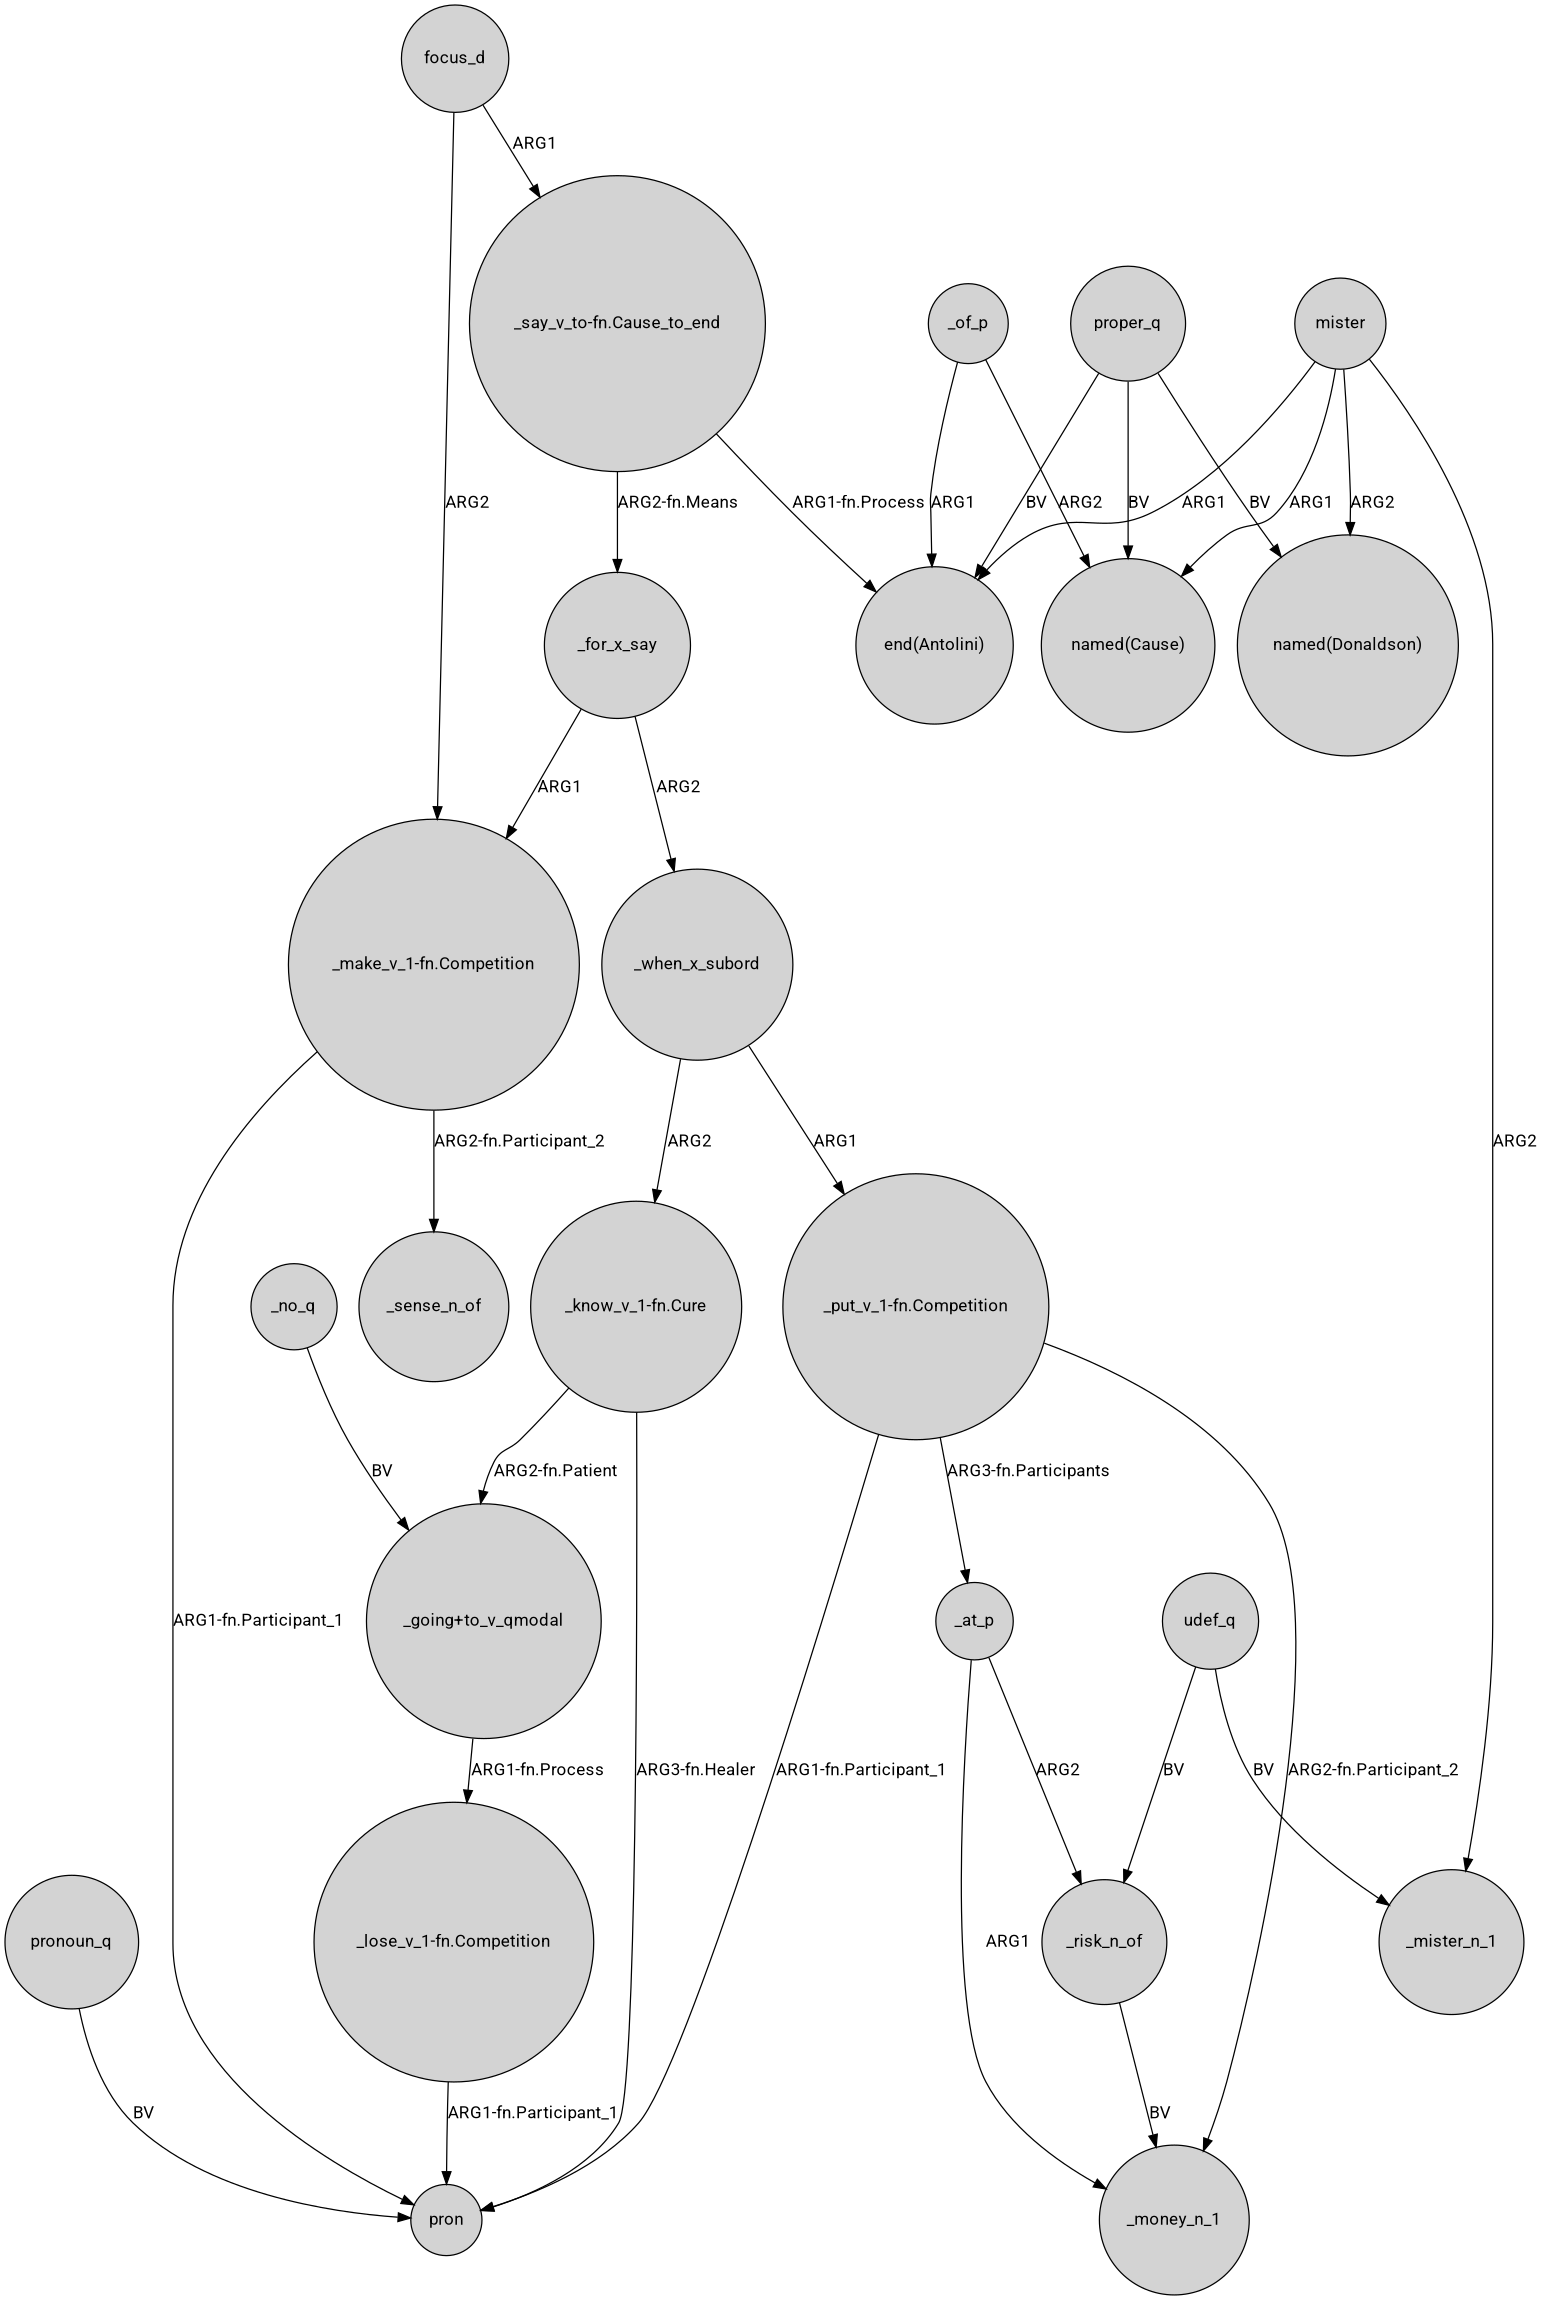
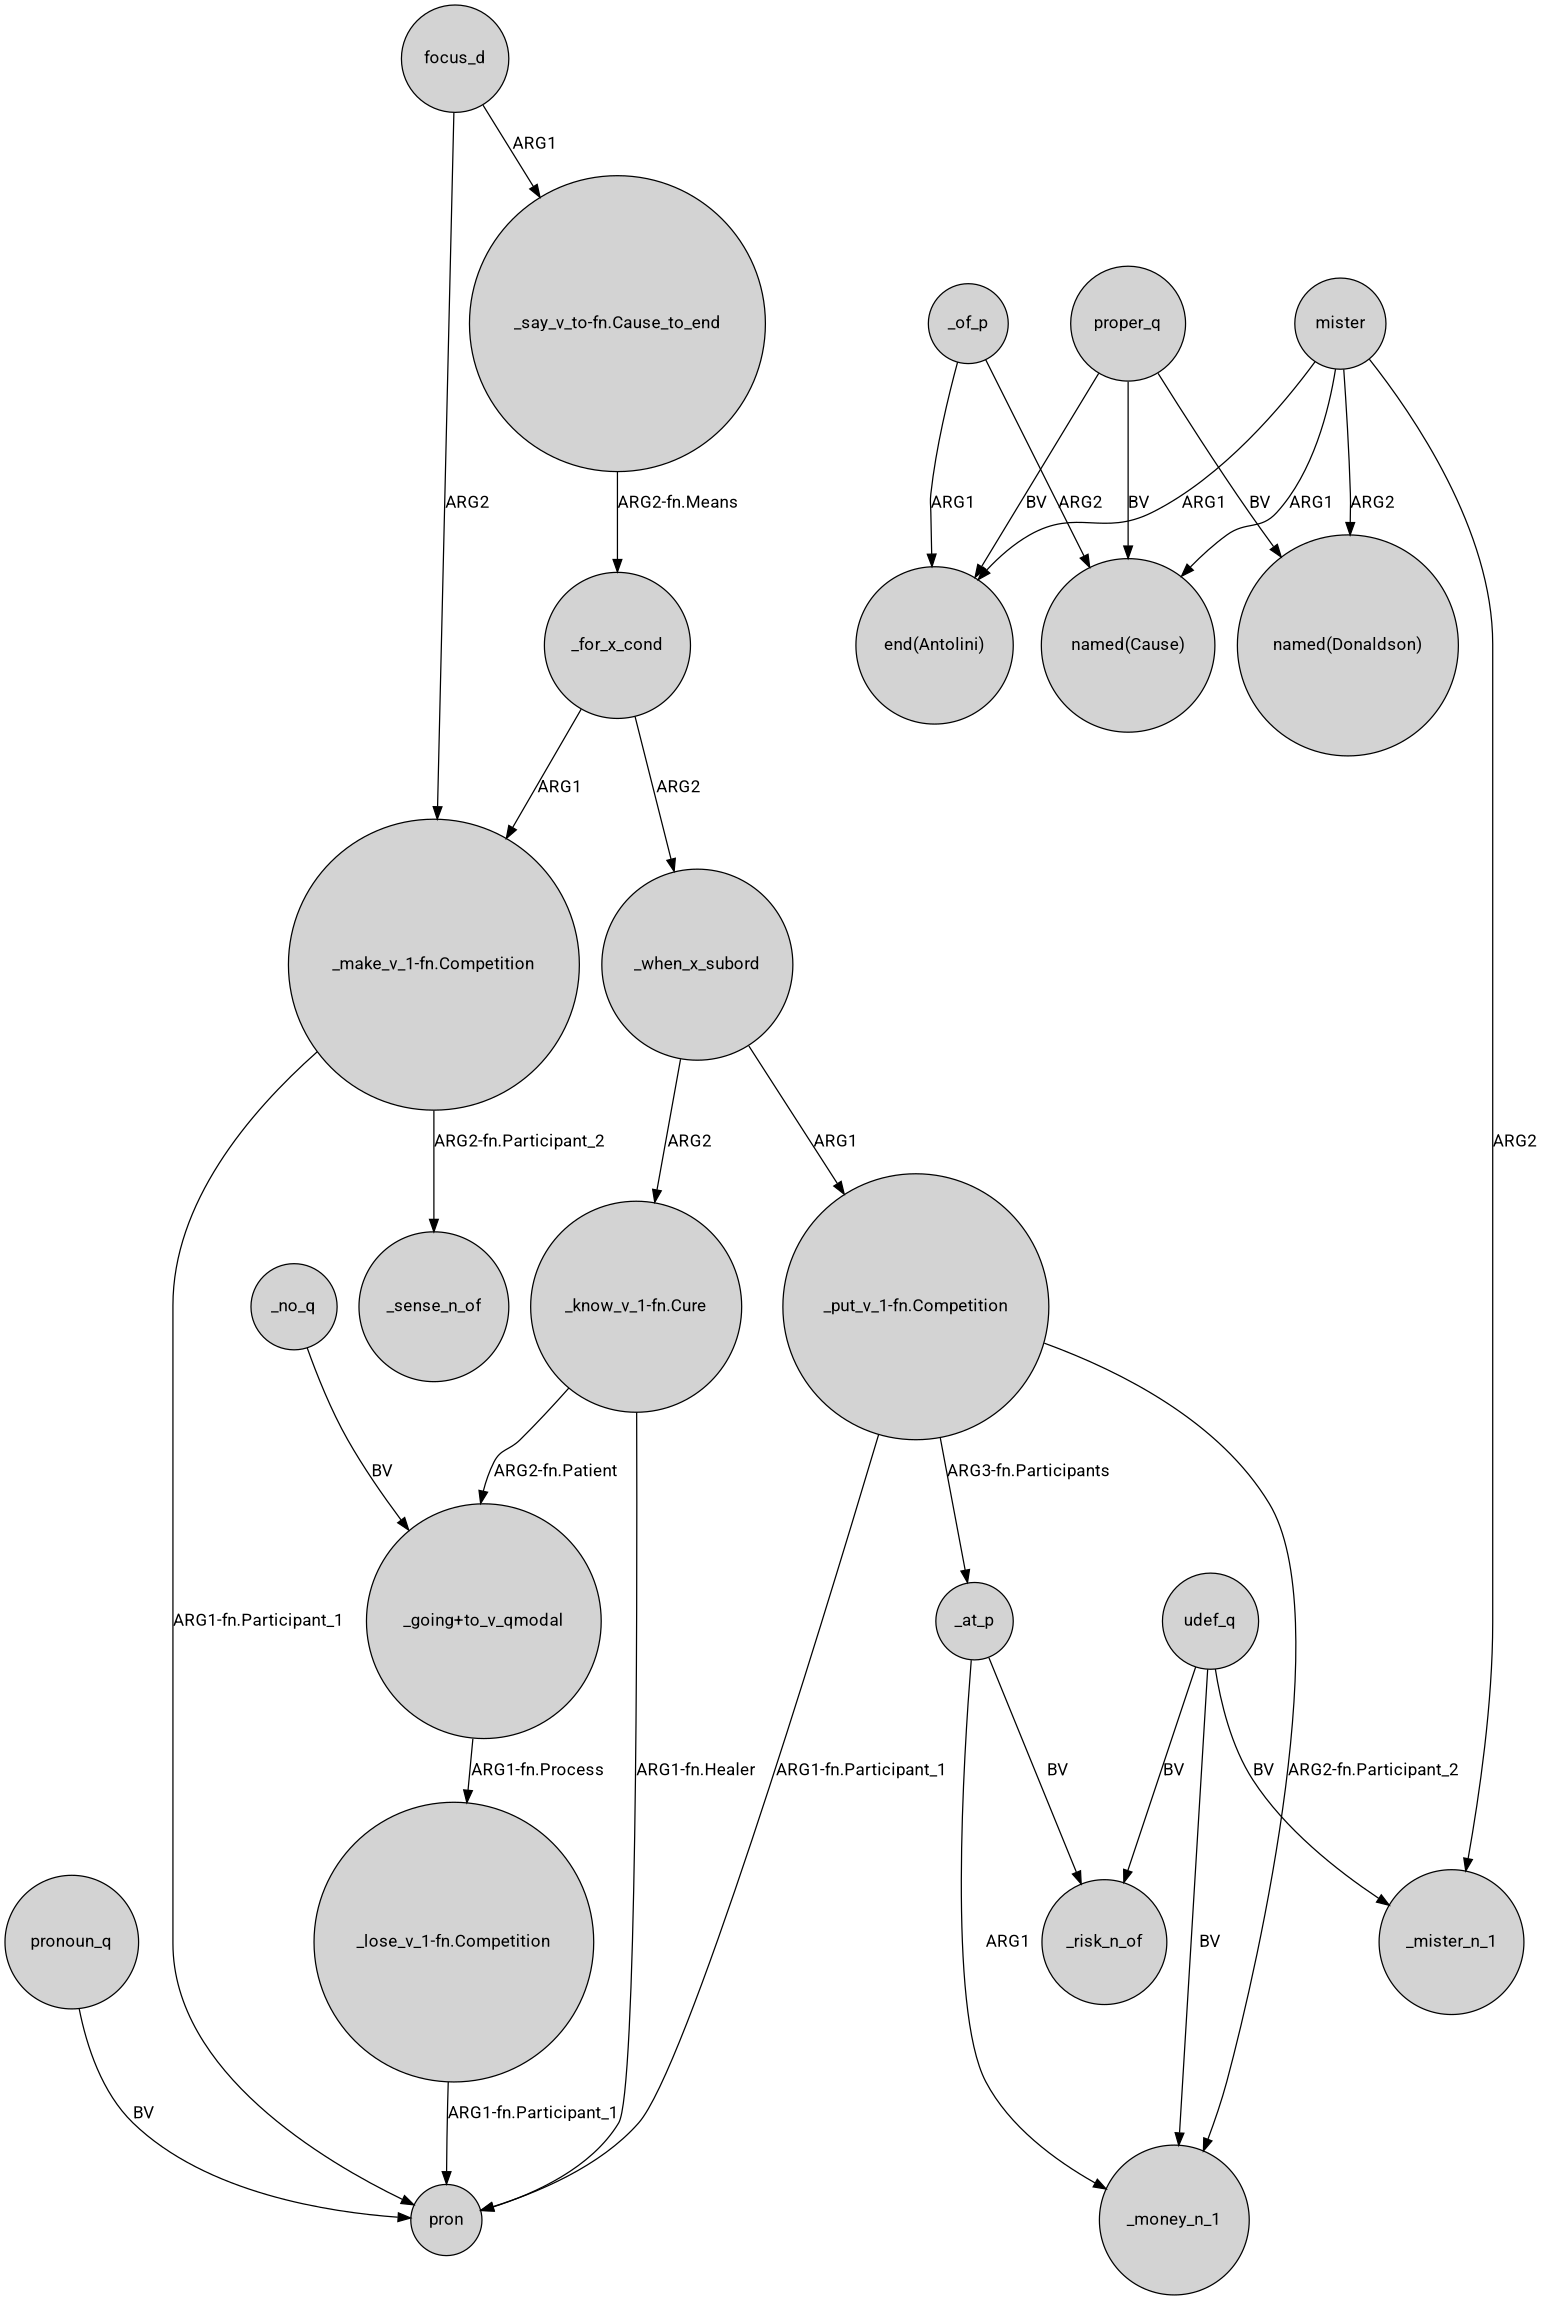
edge "_say_v_to-fn.Cause_to_end" -> "end(Antolini)": removed, label "ARG1-fn.Process"
node "_for_x_say": label "_for_x_say" -> "_for_x_cond"
edge "_know_v_1-fn.Cure" -> "pron": label "ARG3-fn.Healer" -> "ARG1-fn.Healer"
edge "_at_p" -> "_risk_n_of": label "ARG2" -> "BV"
edge "_risk_n_of" -> "_money_n_1": now "udef_q" -> "_money_n_1"
